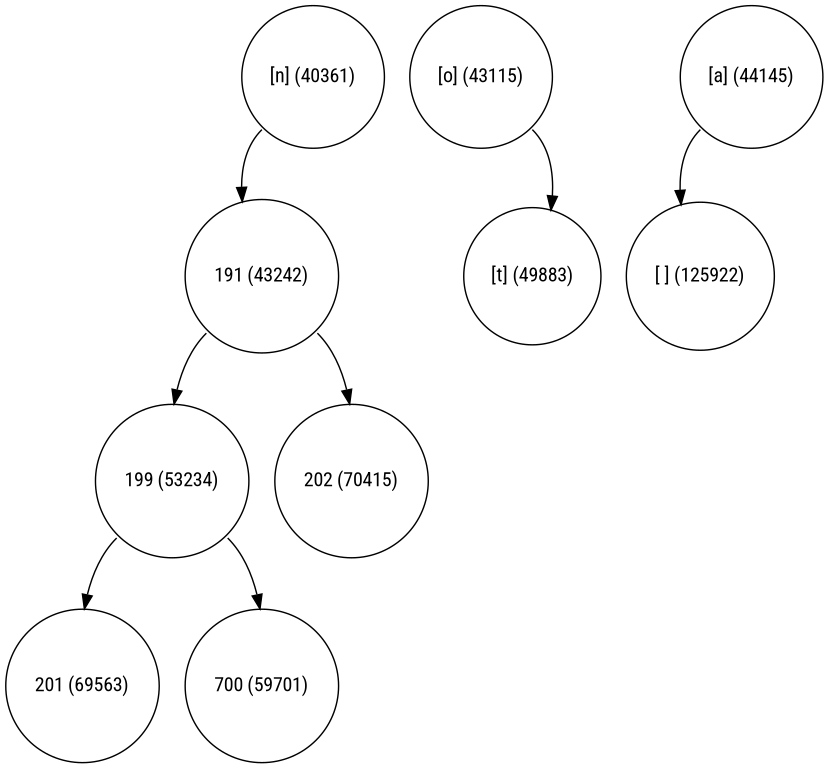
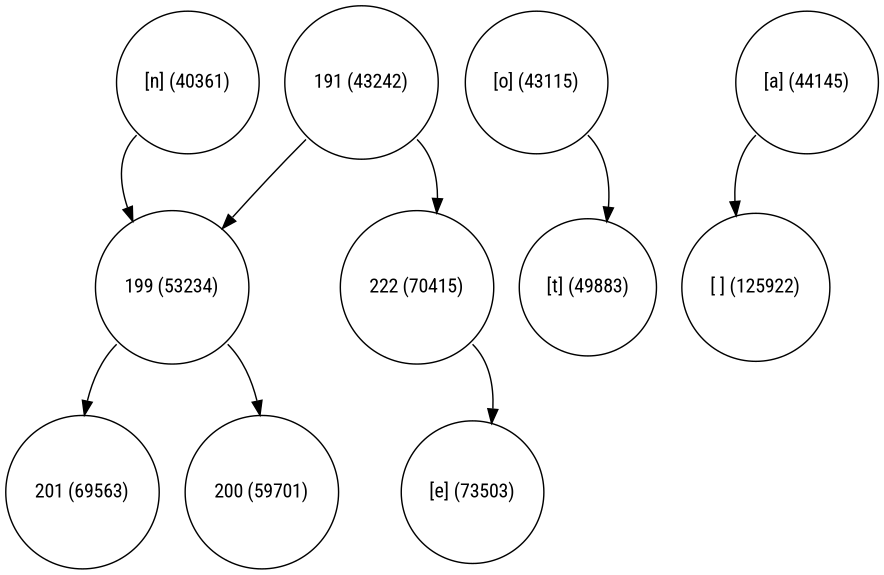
edge "[n] (40361)" -> "191 (43242)": now "[n] (40361)" -> "199 (53234)"
node "202 (70415)": label "202 (70415)" -> "222 (70415)"
node "[e] (73503)": added
node "700 (59701)": label "700 (59701)" -> "200 (59701)"
